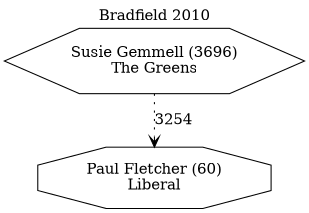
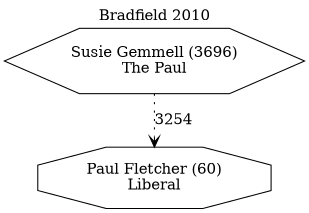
node "Susie Gemmell (3696) The Greens": label "Susie Gemmell (3696) The Greens" -> "Susie Gemmell (3696) The Paul"
